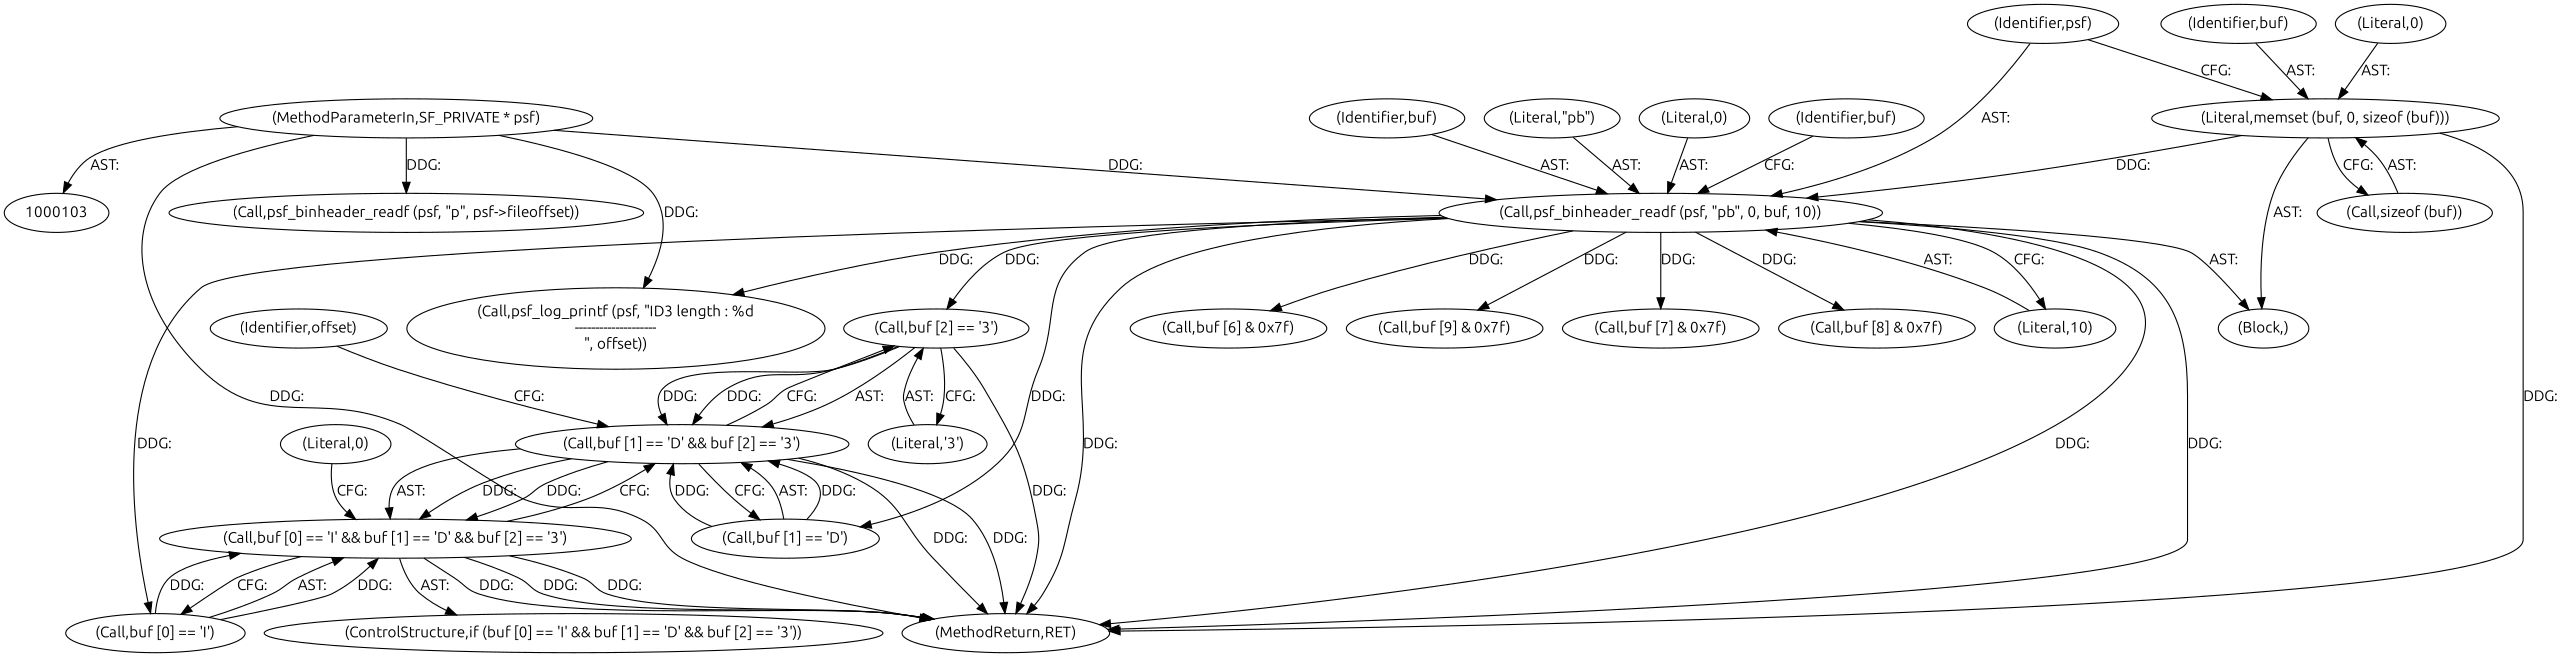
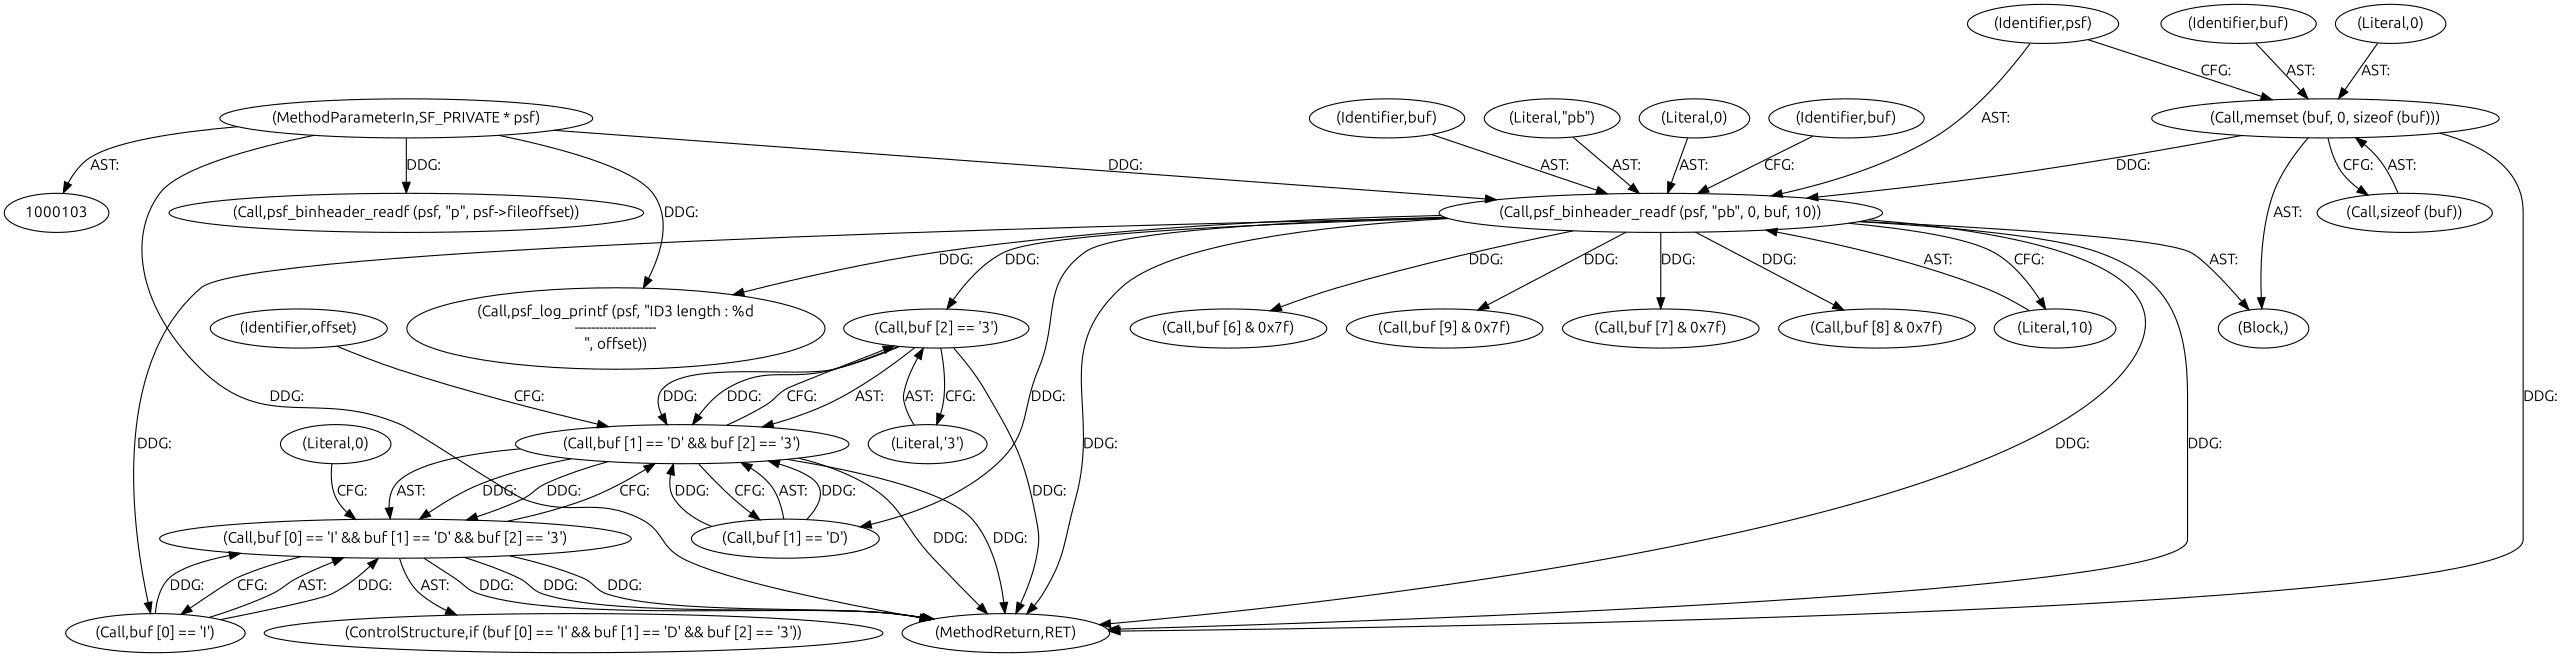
node "(Literal,memset (buf, 0, sizeof (buf)))": label "(Literal,memset (buf, 0, sizeof (buf)))" -> "(Call,memset (buf, 0, sizeof (buf)))"
